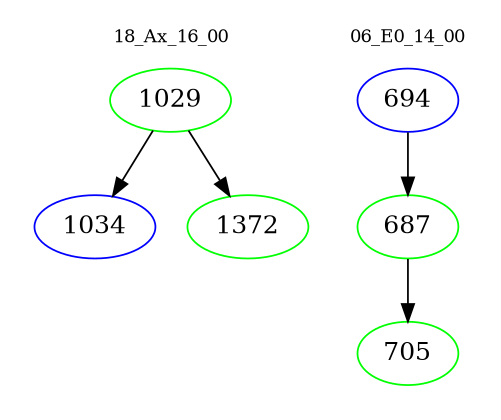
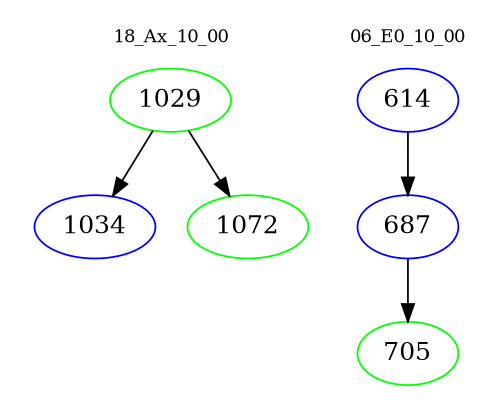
cluster "18_Ax_16_00": label "18_Ax_16_00" -> "18_Ax_10_00"
cluster "06_E0_14_00": label "06_E0_14_00" -> "06_E0_10_00"
node "694": label "694" -> "614"
node "1372": label "1372" -> "1072"
node "687": color green -> blue
